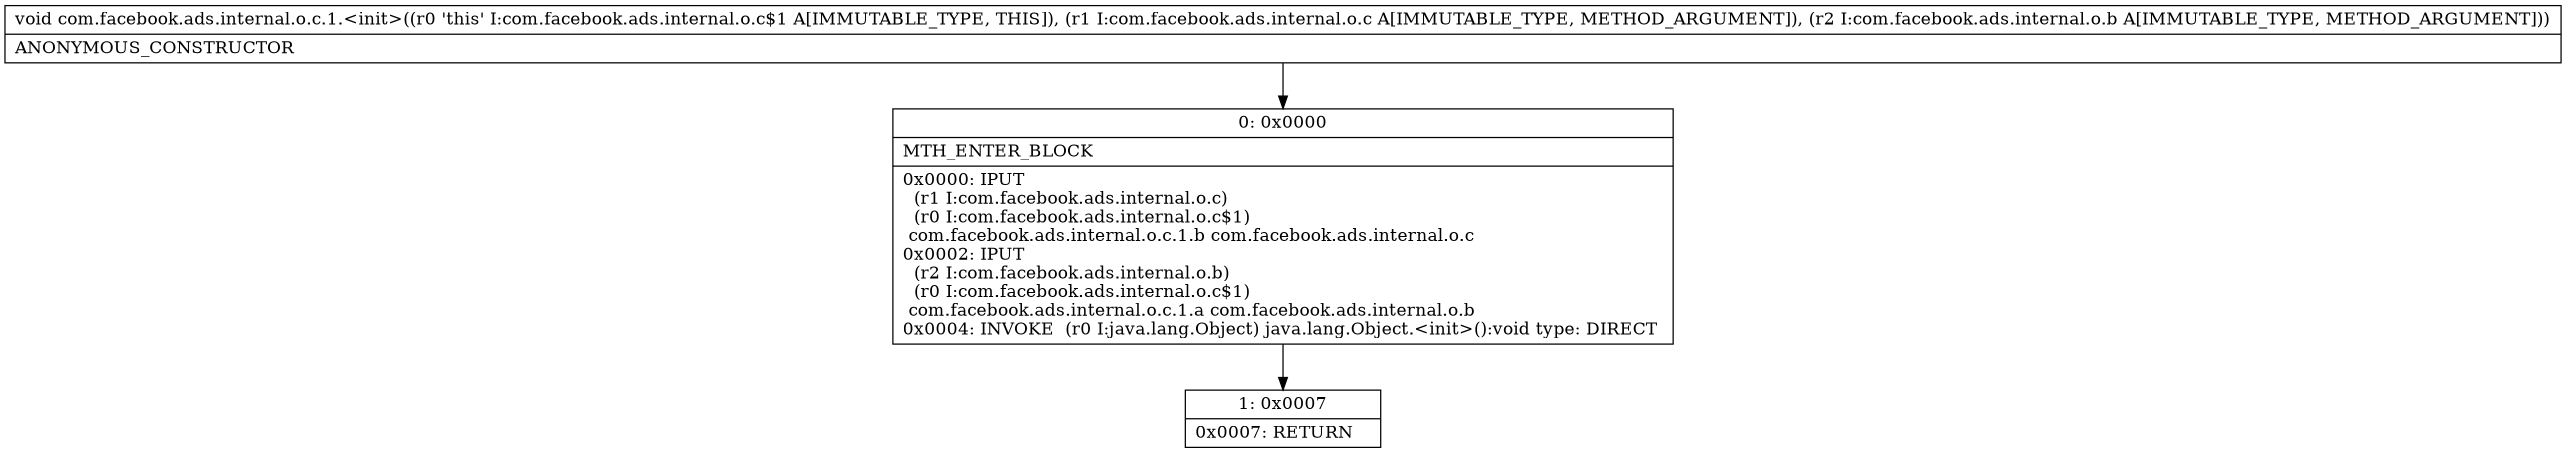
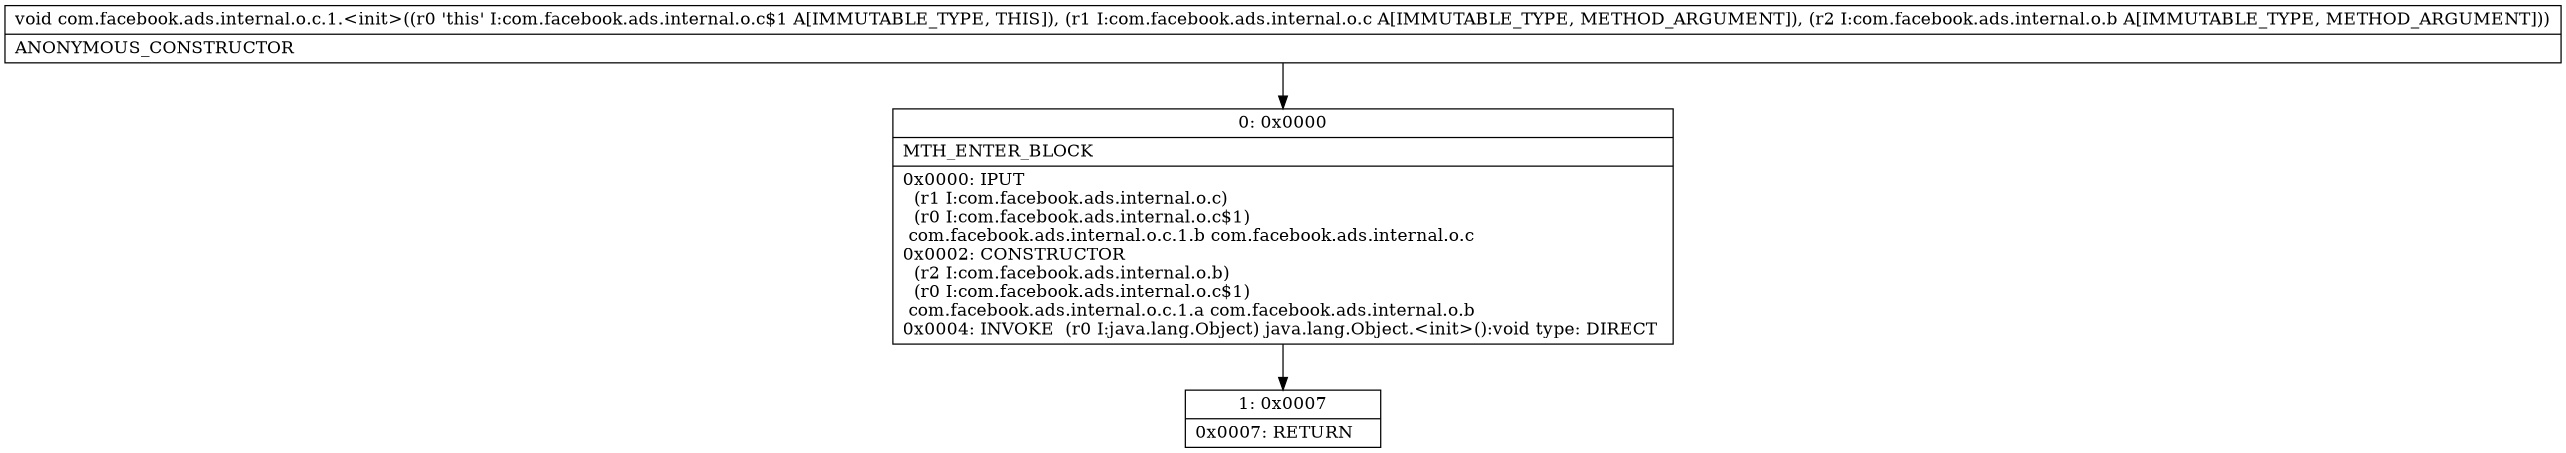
node "0: 0x0000": text "0x0002: IPUT" -> "0x0002: CONSTRUCTOR"
